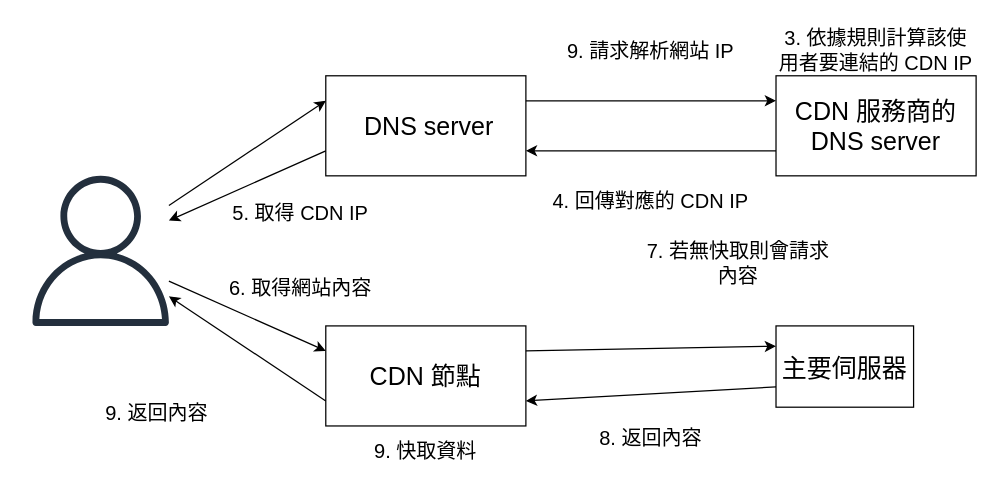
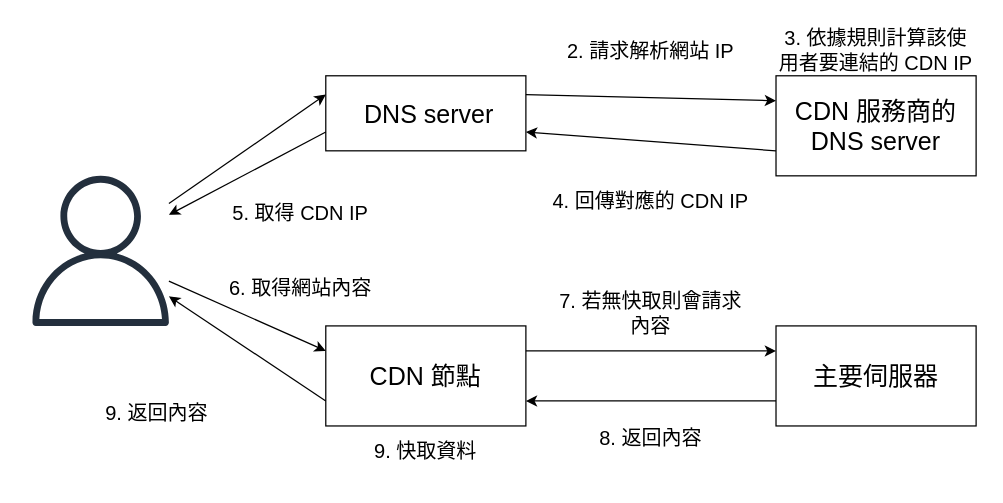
node "9. 請求解析網站 IP": label "9. 請求解析網站 IP" -> "2. 請求解析網站 IP"
node "DNS server": size 200x100 -> 200x75
node "7. 若無快取則會請求內容": moved (738, 263) -> (651, 313)
node "主要伺服器": size 138x81 -> 200x100
